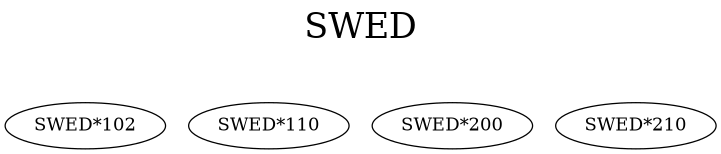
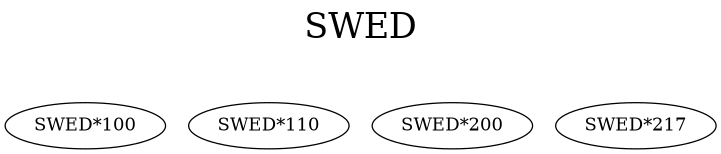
node "SWED*102": label "SWED*102" -> "SWED*100"
node "SWED*210": label "SWED*210" -> "SWED*217"
